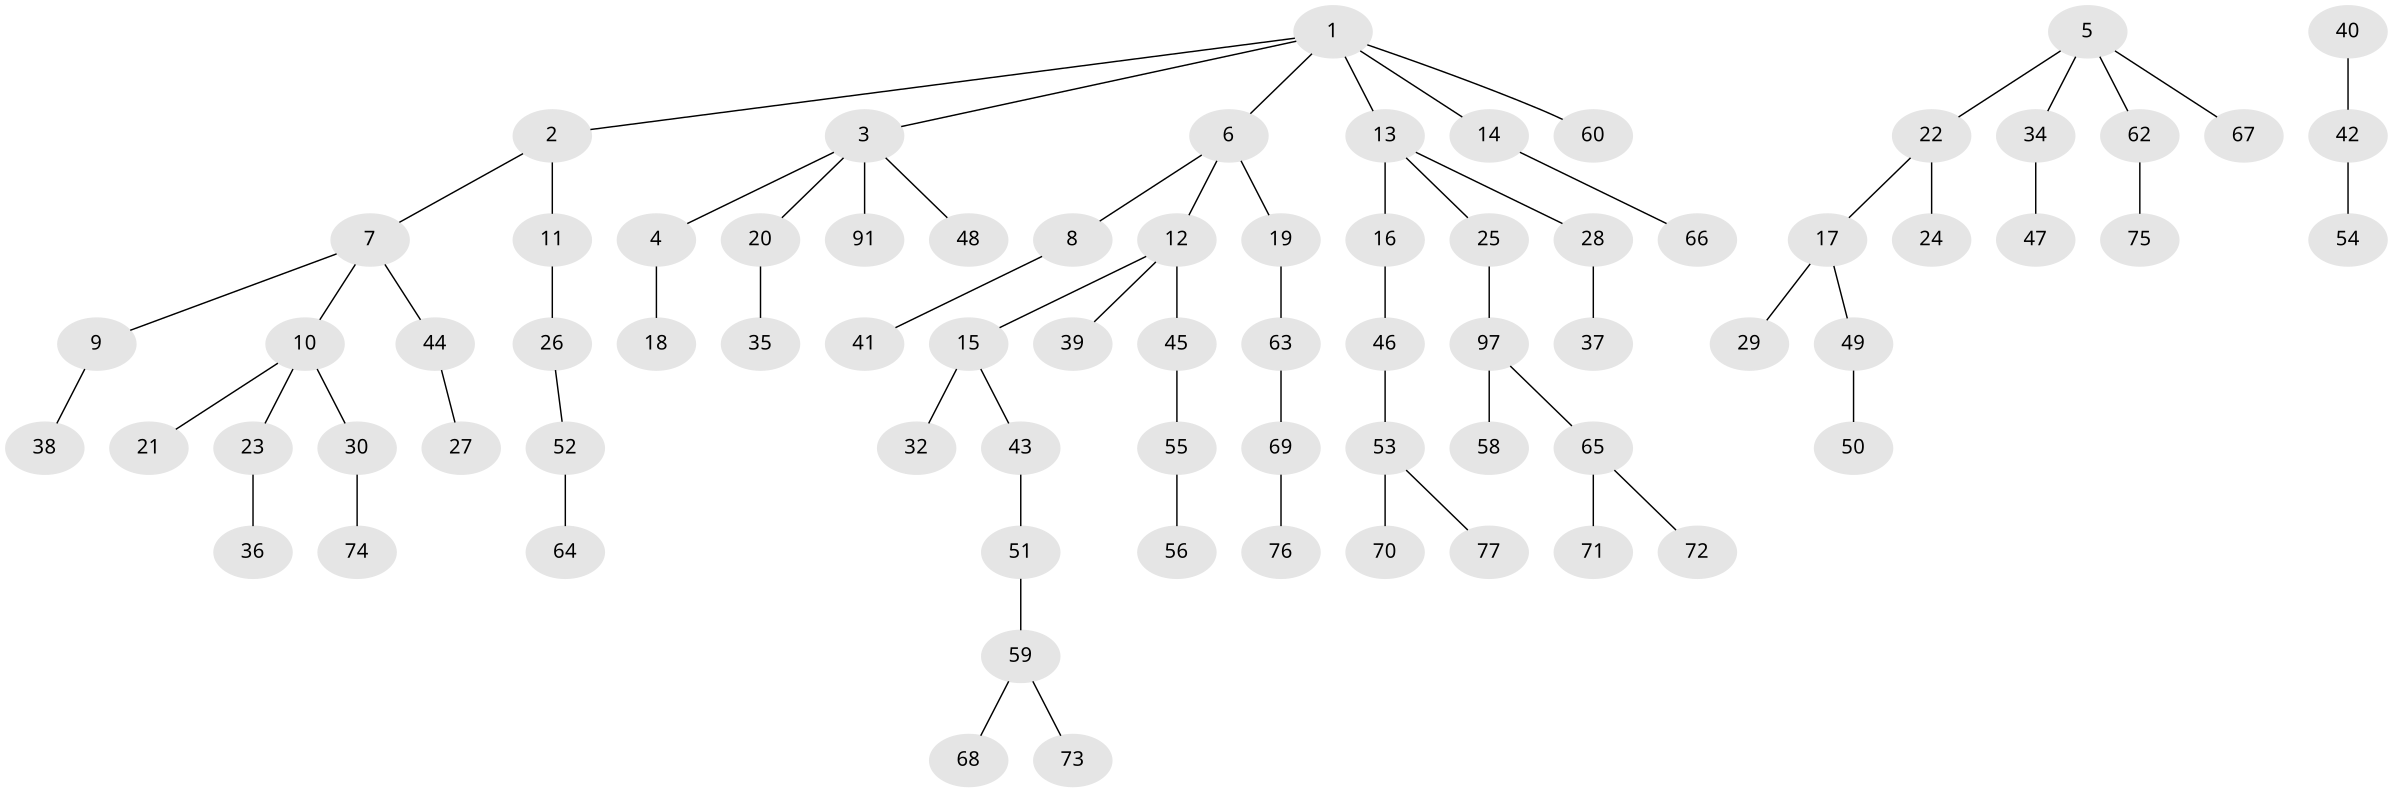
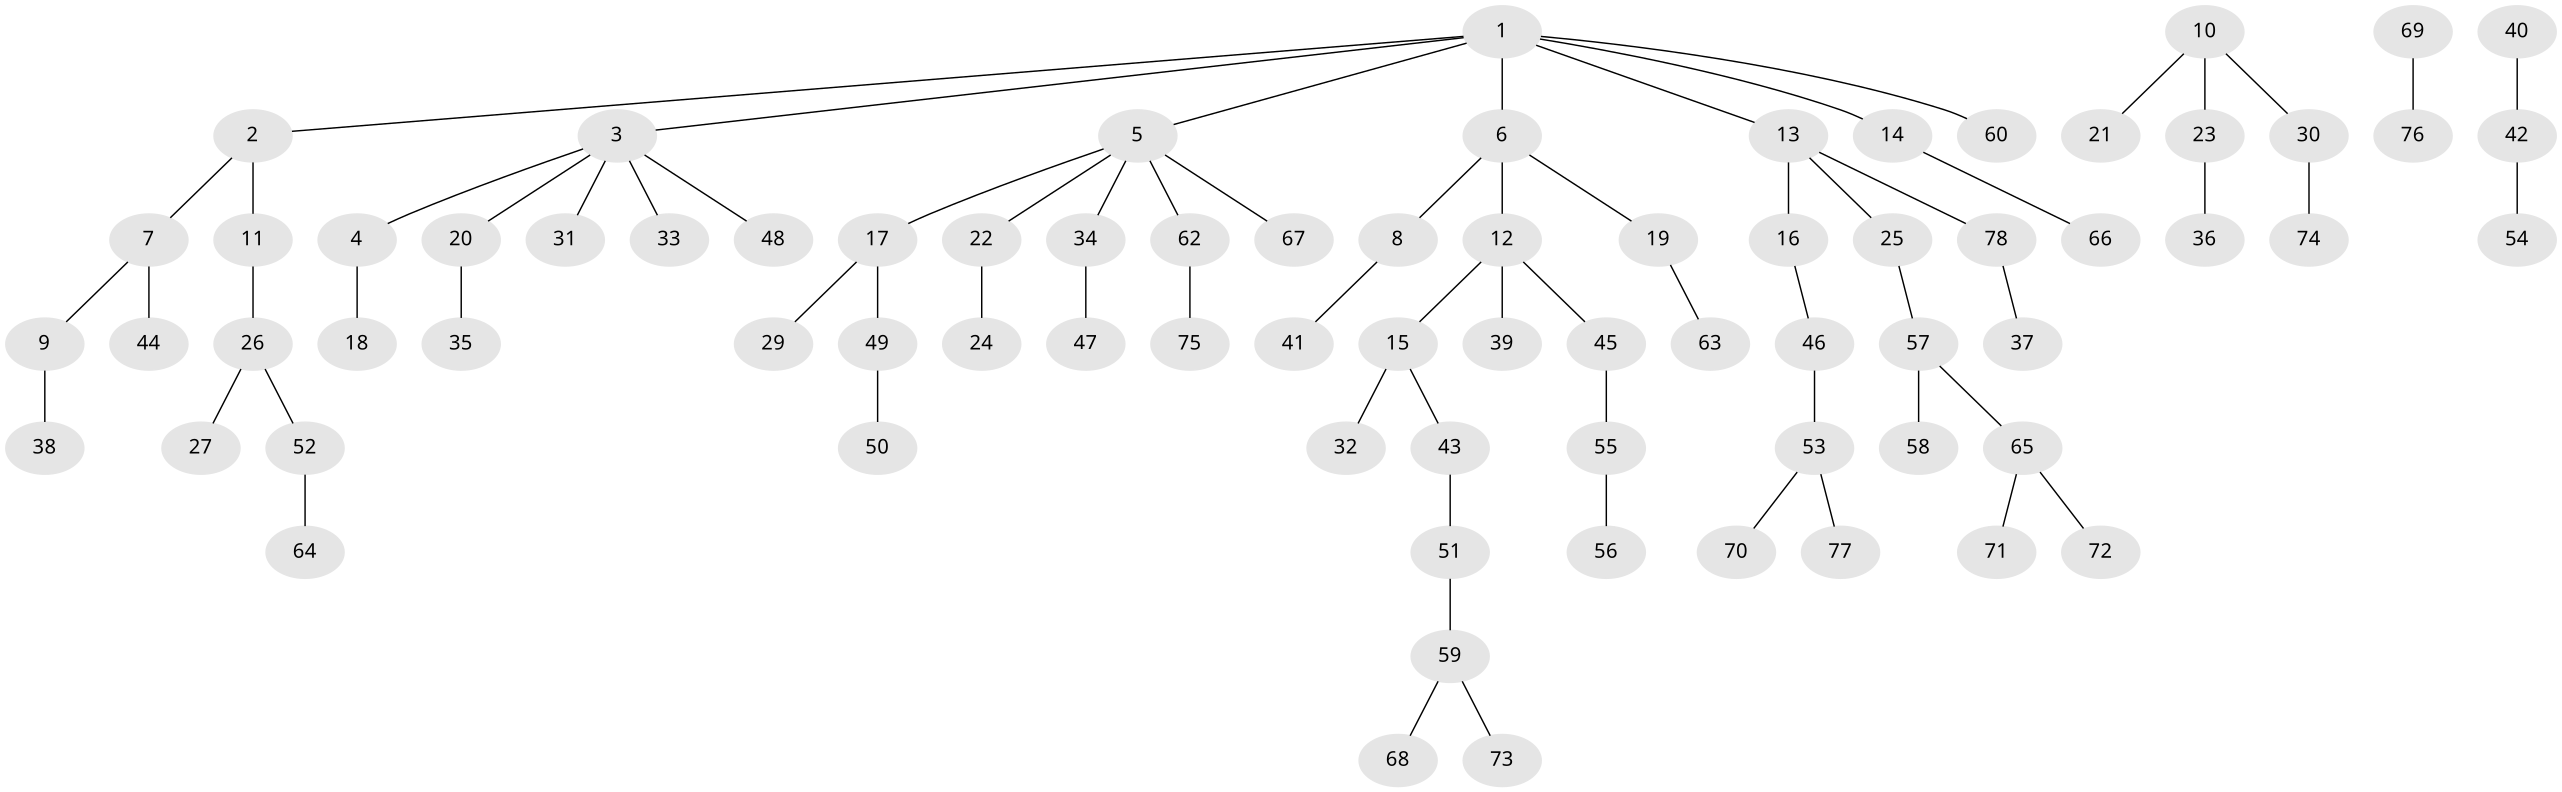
edge "1" -- "5": added
edge "22" -- "17": now "5" -- "17"
node "33": added
node "91": label "91" -> "31"
node "28": label "28" -> "78"
edge "7" -- "10": removed
node "97": label "97" -> "57"
edge "44" -- "27": now "26" -- "27"
edge "63" -- "69": removed
